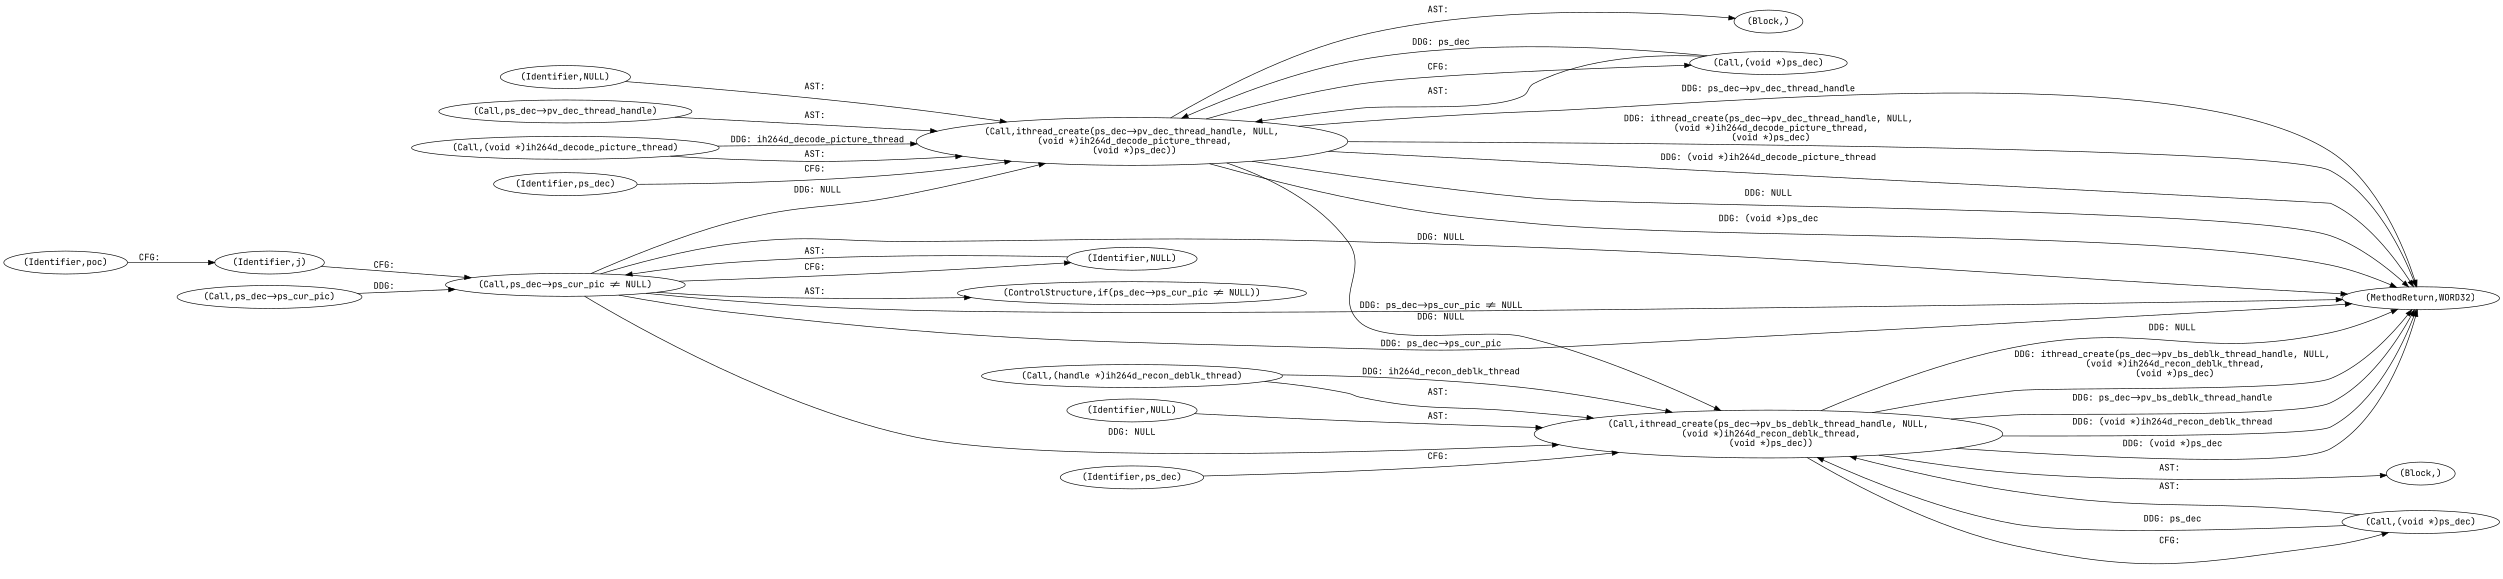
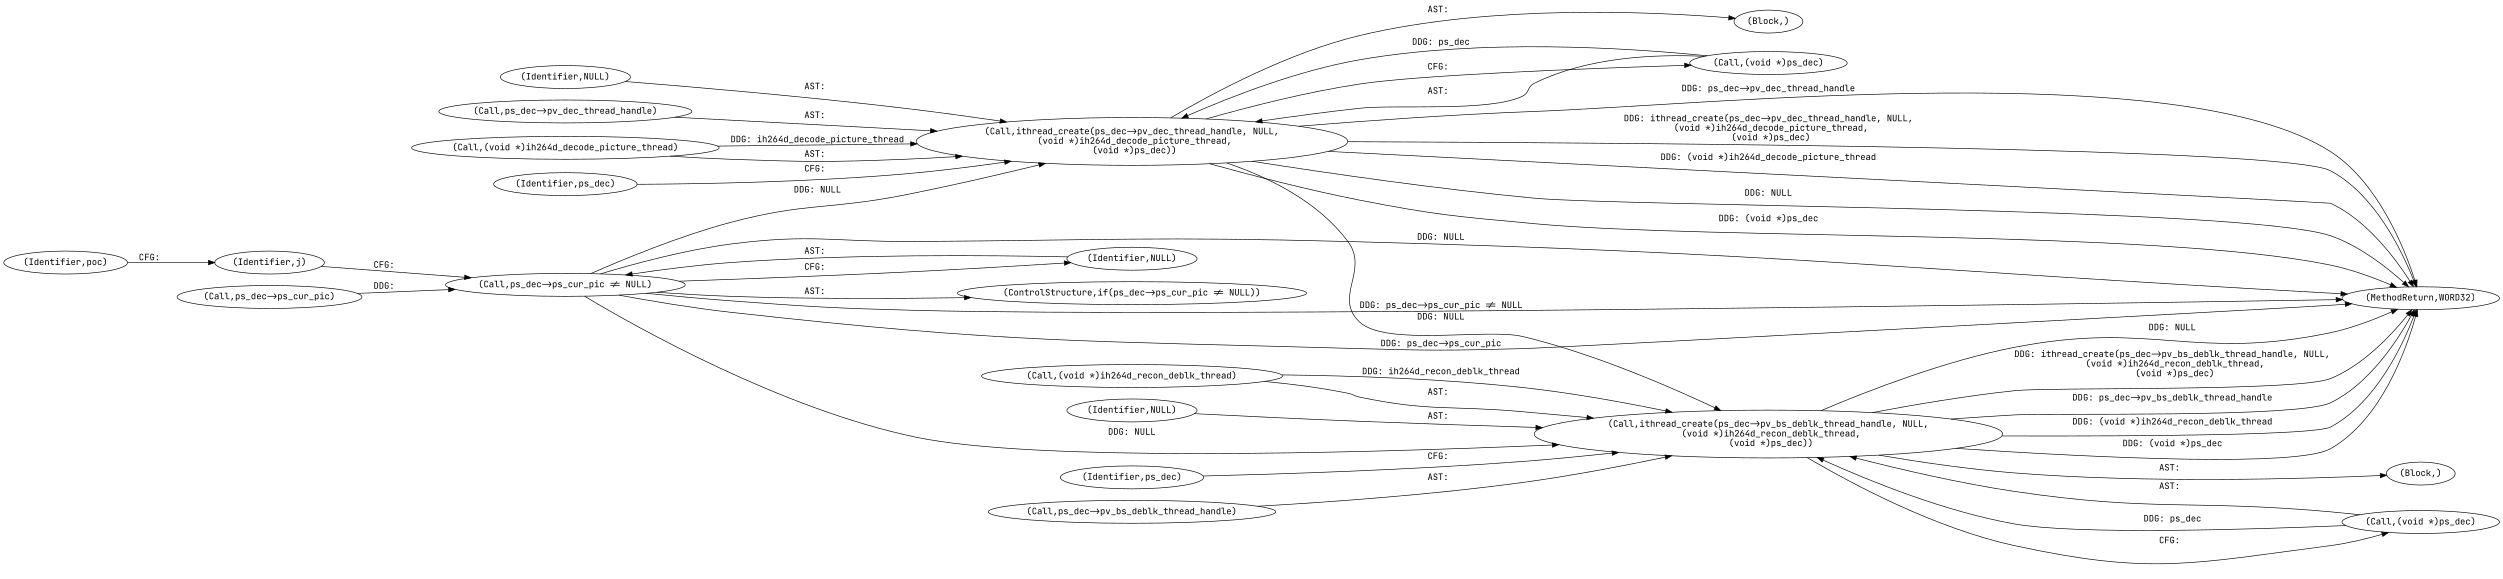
node "(Call,(handle *)ih264d_recon_deblk_thread)": label "(Call,(handle *)ih264d_recon_deblk_thread)" -> "(Call,(void *)ih264d_recon_deblk_thread)"
node "(Call,ps_dec->pv_bs_deblk_thread_handle)": added
